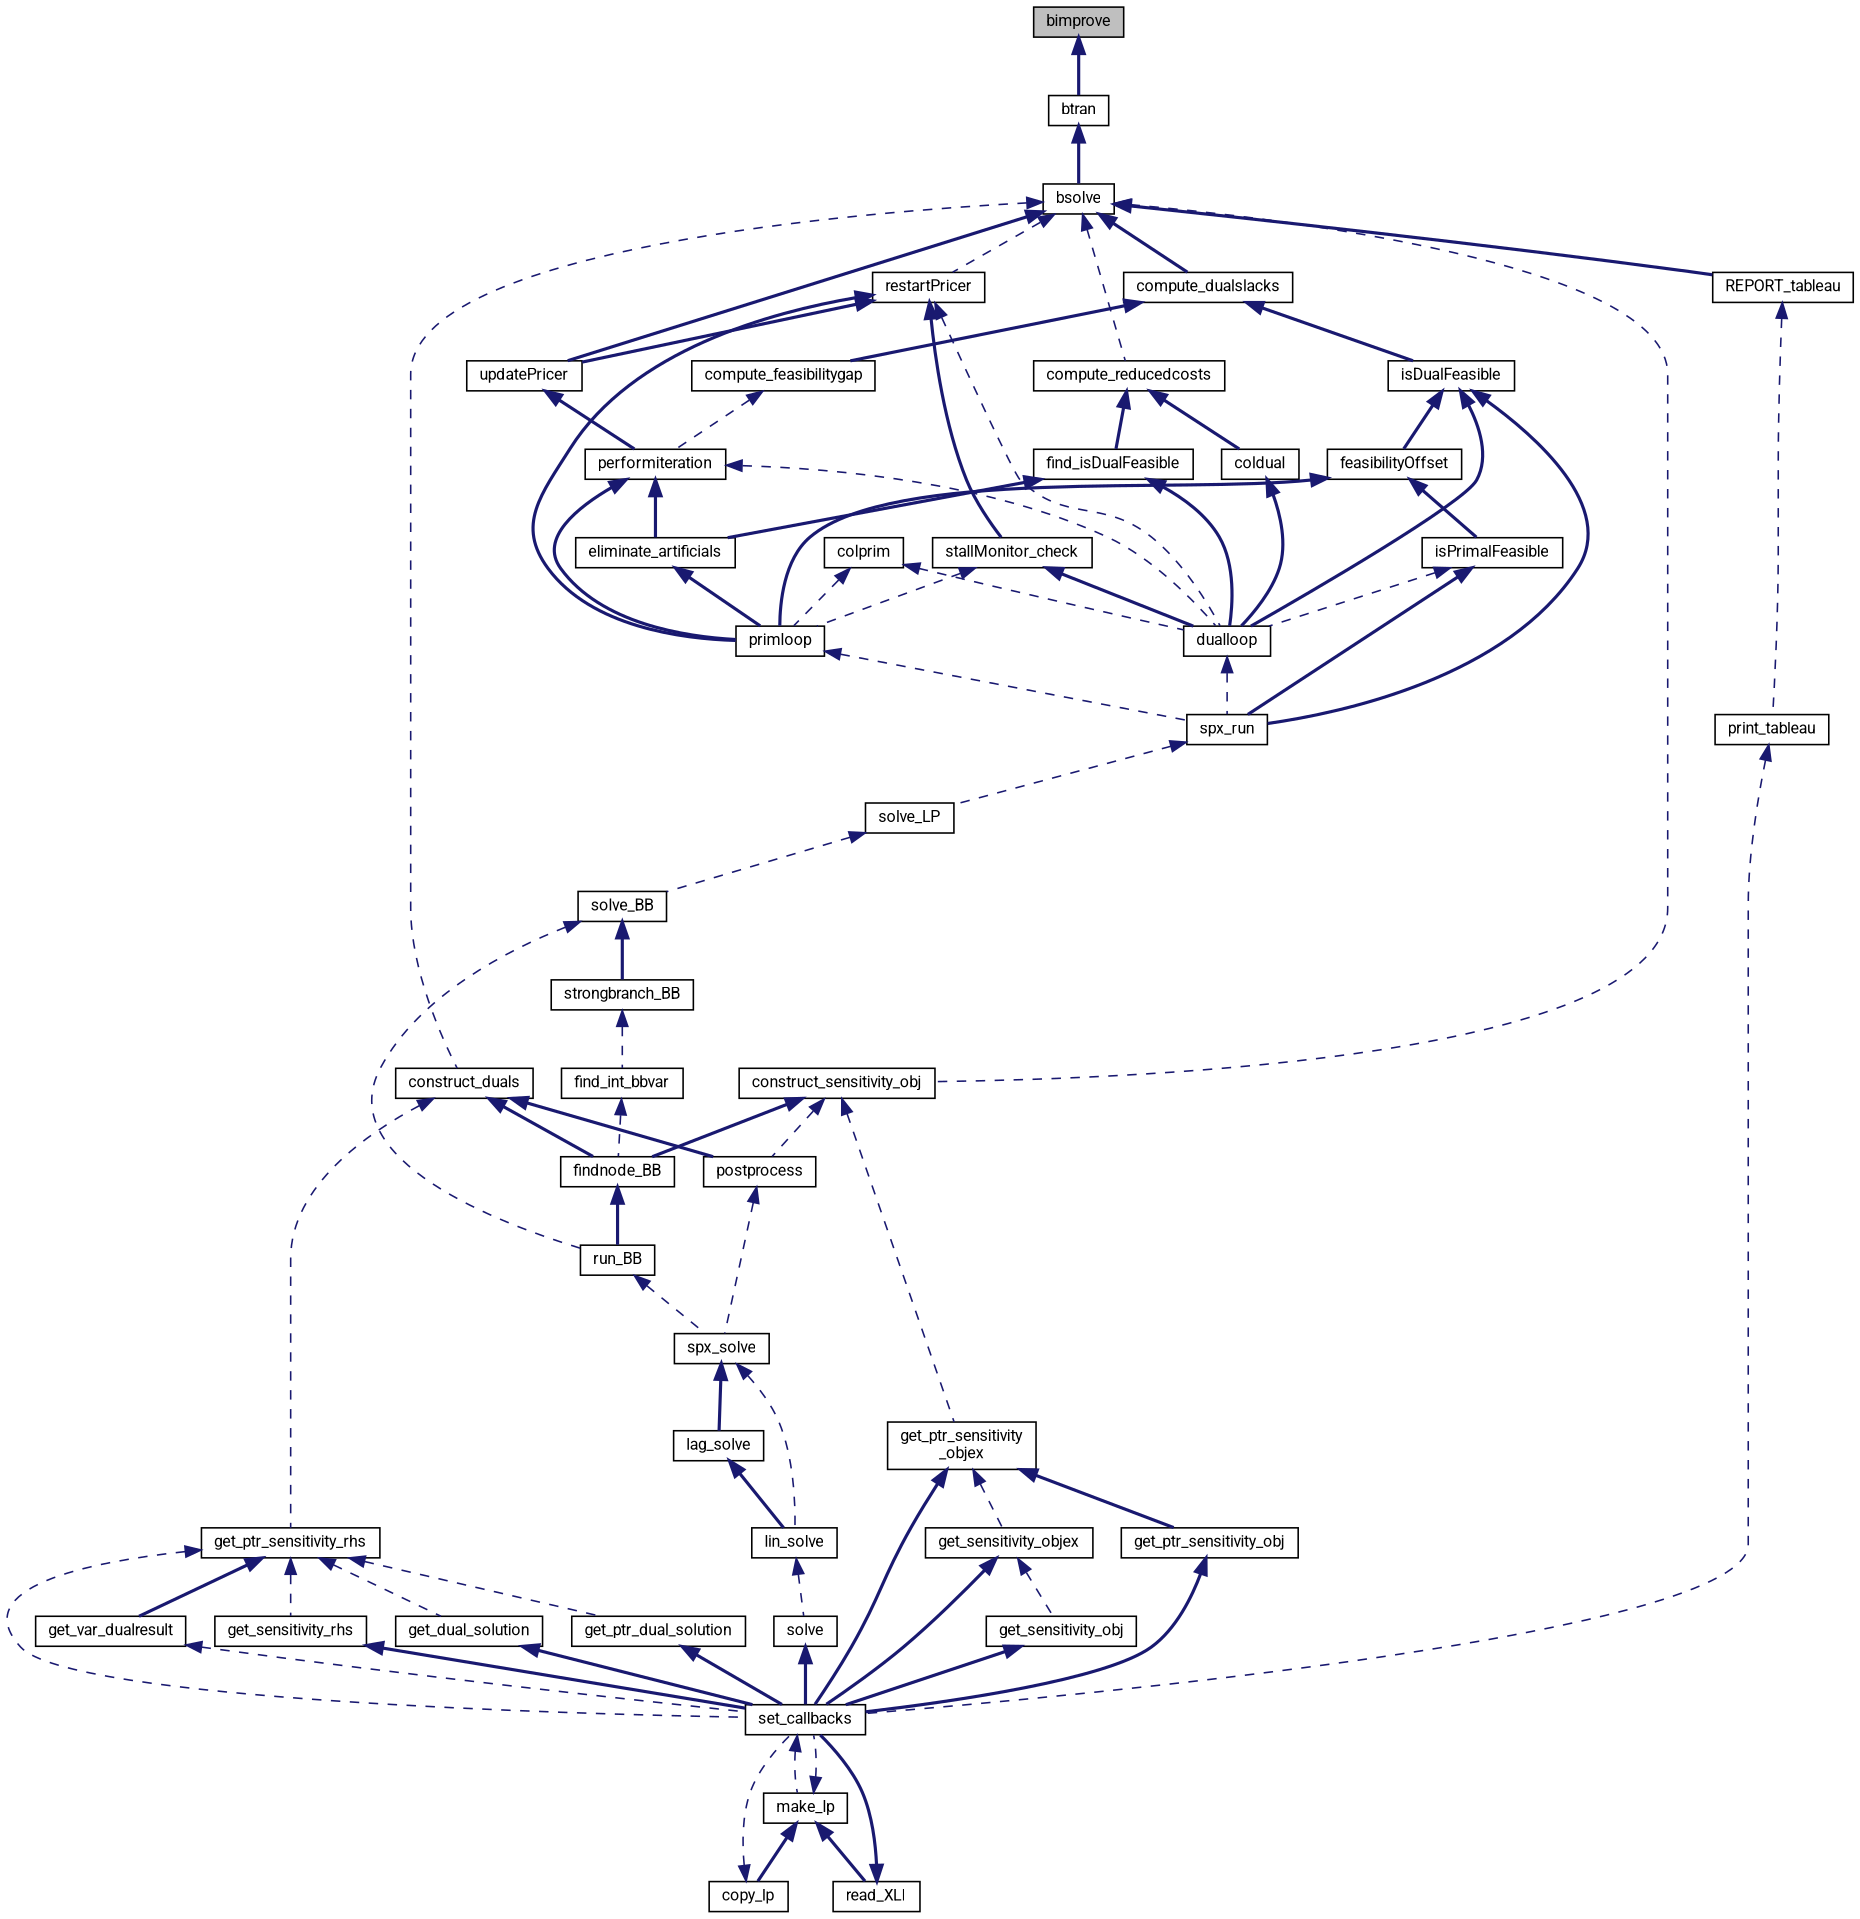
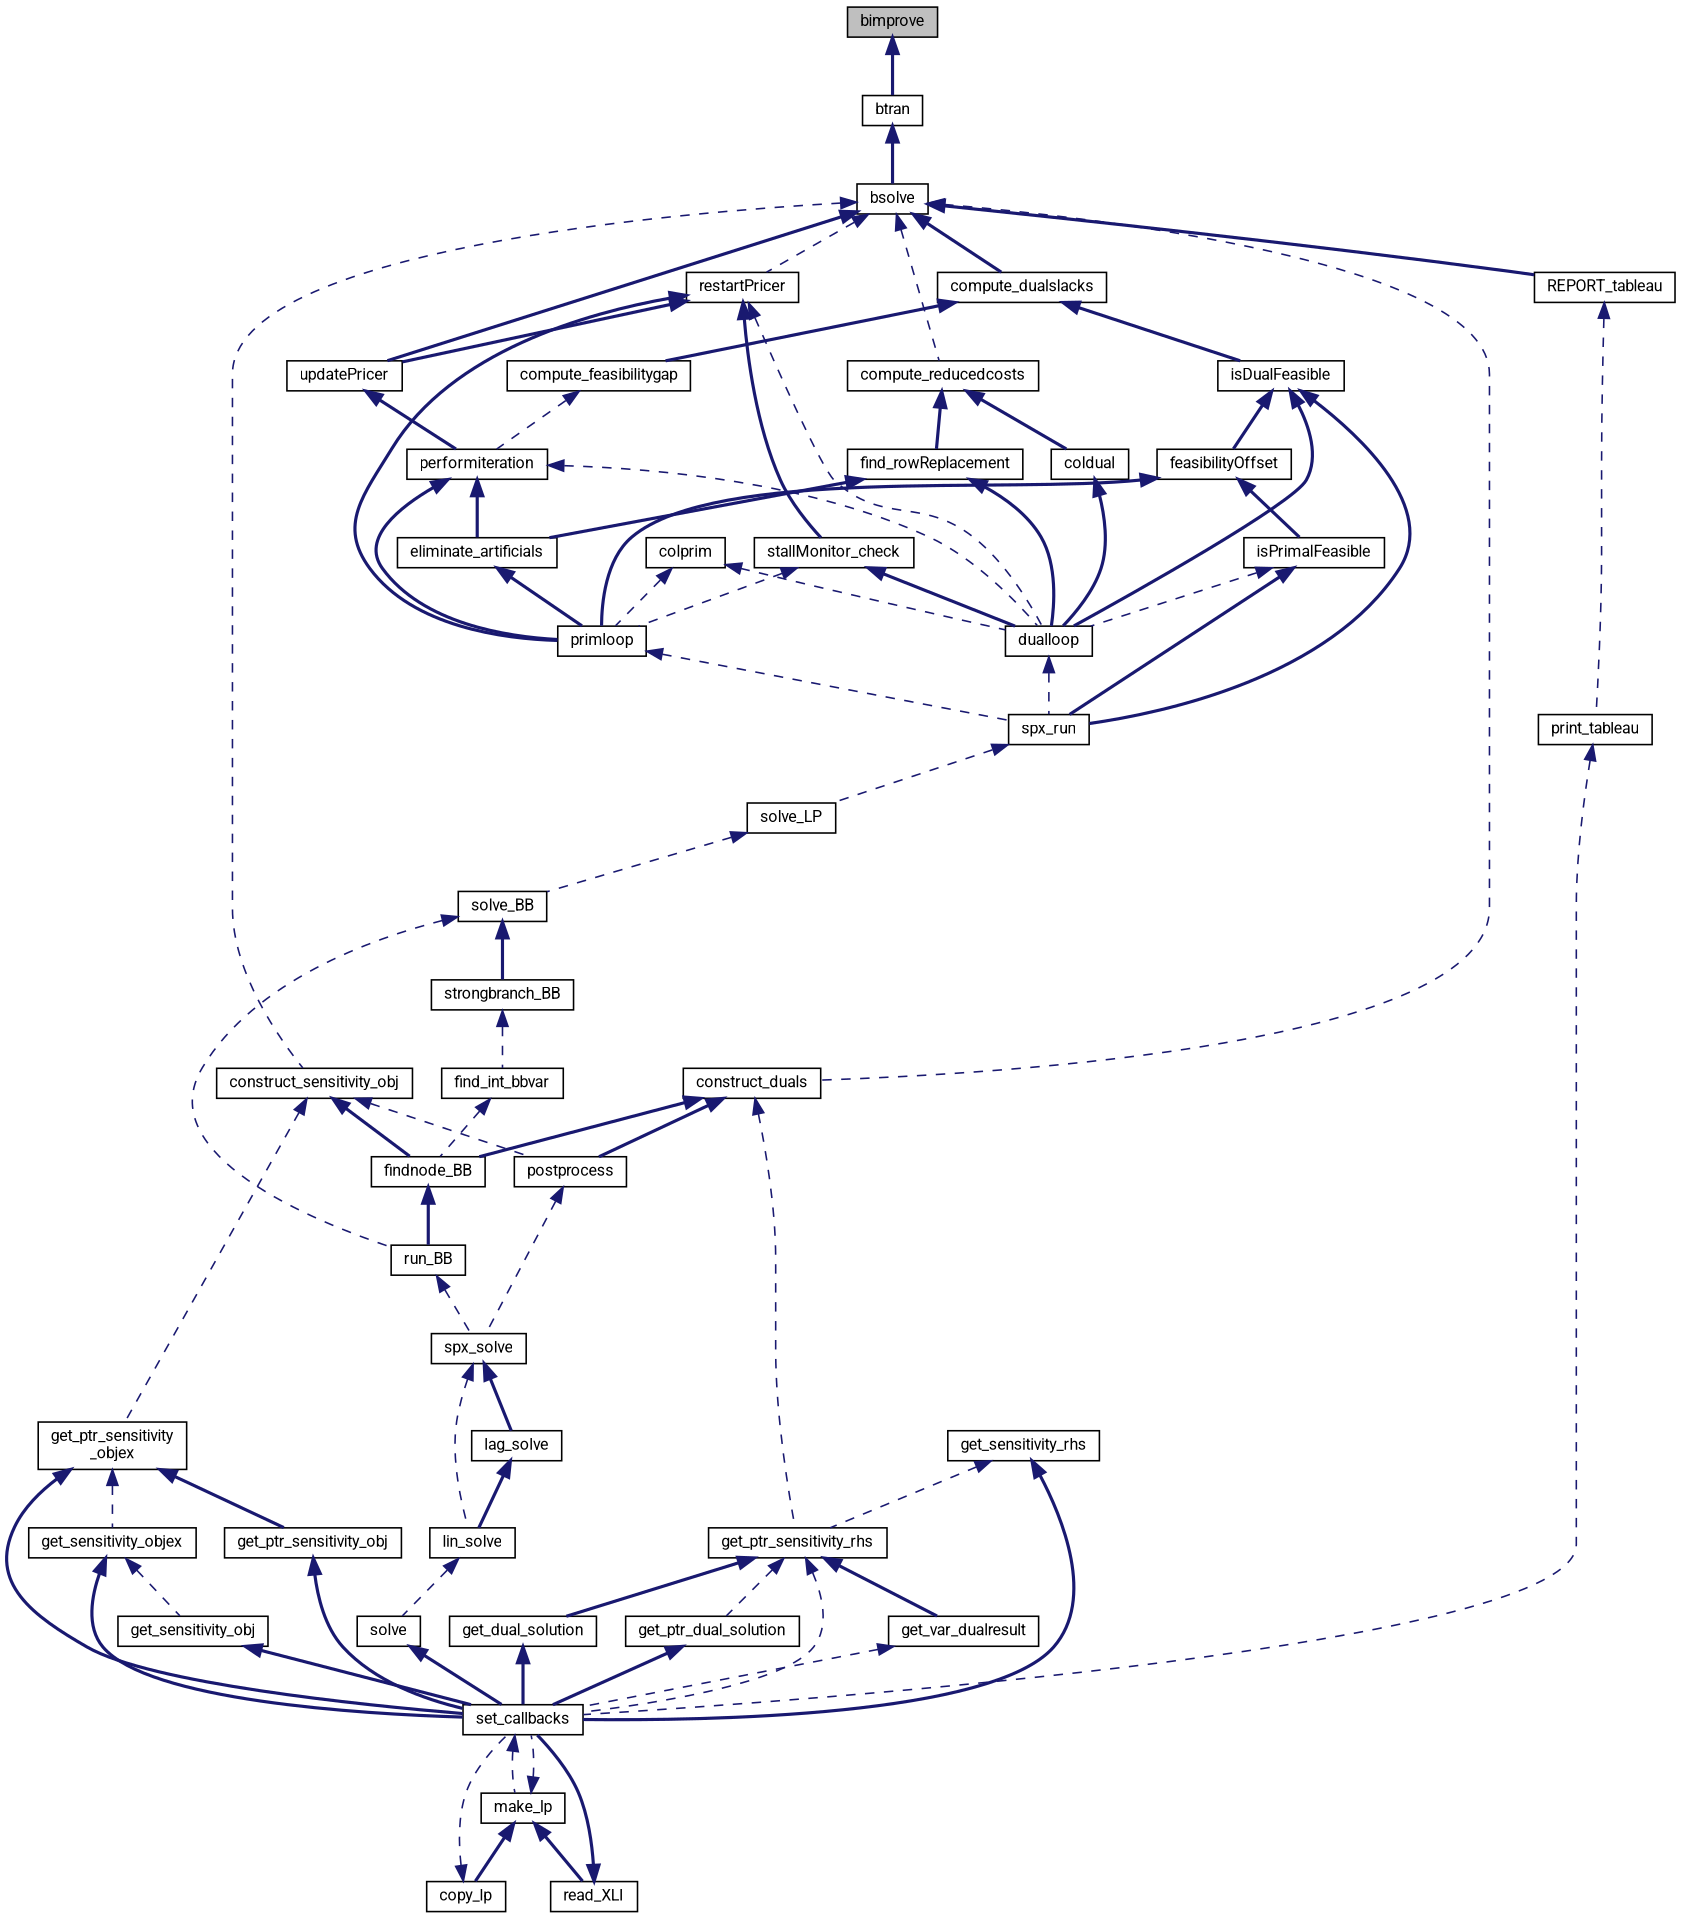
node "find_isDualFeasible": label "find_isDualFeasible" -> "find_rowReplacement"
edge "get_dual_solution" -> "get_ptr_sensitivity_rhs": style dashed -> bold
edge "get_sensitivity_rhs" -> "get_ptr_sensitivity_rhs": reversed
